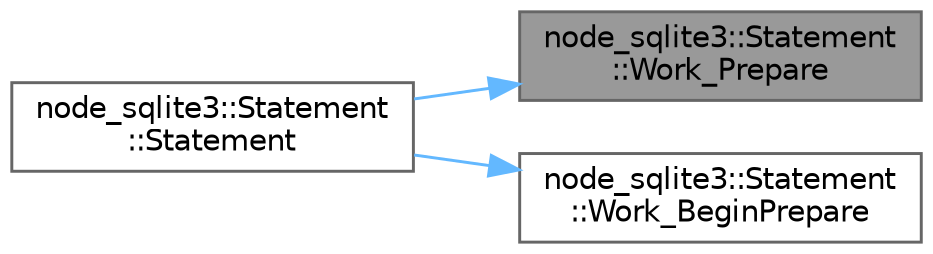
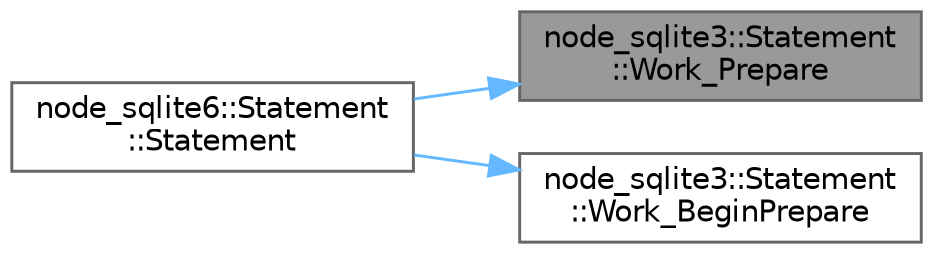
node "node_sqlite3::Statement ::Statement": label "node_sqlite3::Statement ::Statement" -> "node_sqlite6::Statement ::Statement"
